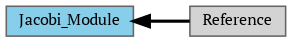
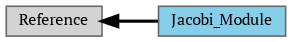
edge "Reference" -> "Jacobi_Module": reversed
